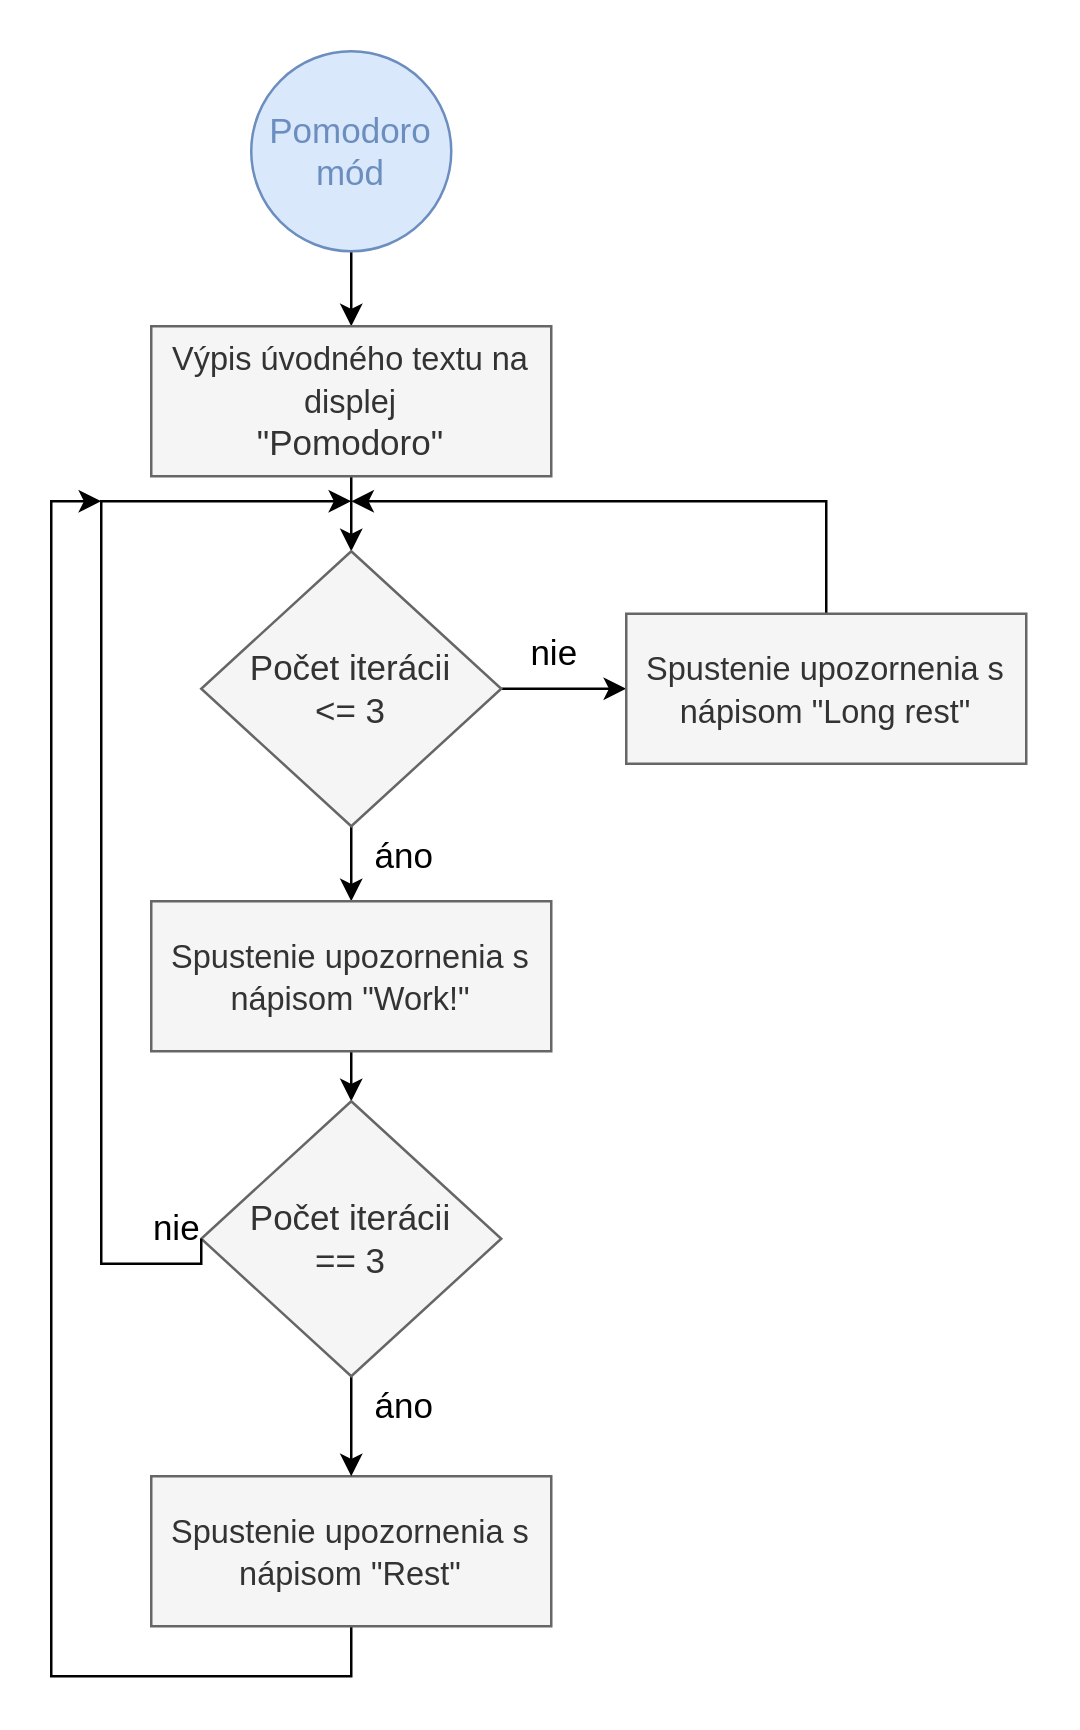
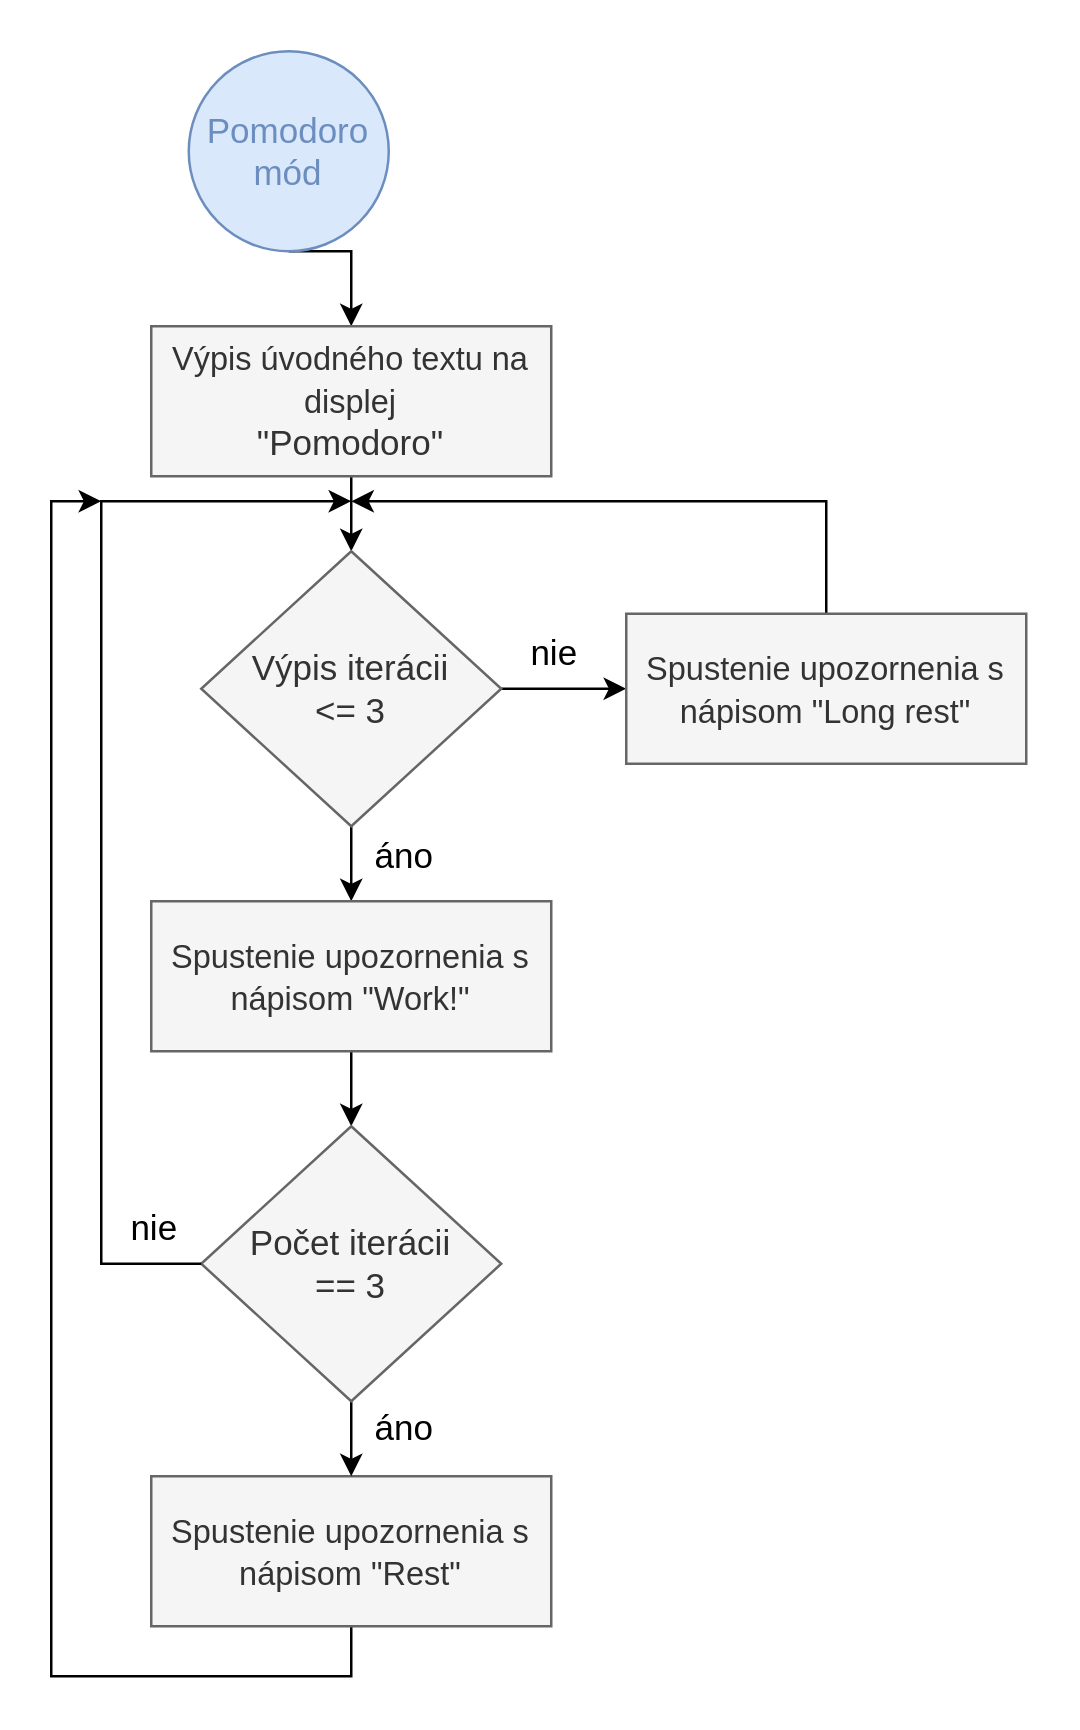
node "Pomodoro mód": moved (351, 151) -> (289, 151)
node "Počet iterácii <= 3": label "Počet iterácii <= 3" -> "Výpis iterácii <= 3"
node "Počet iterácii == 3": moved (351, 1239) -> (351, 1264)
